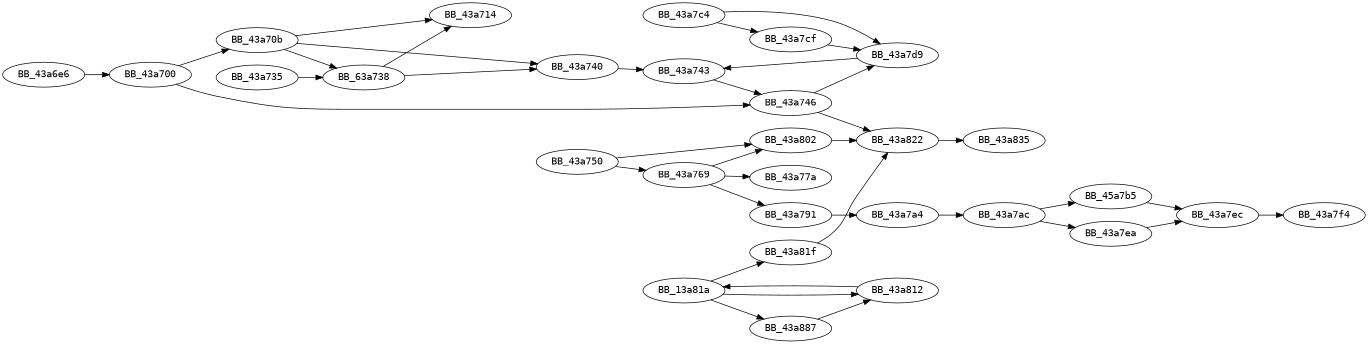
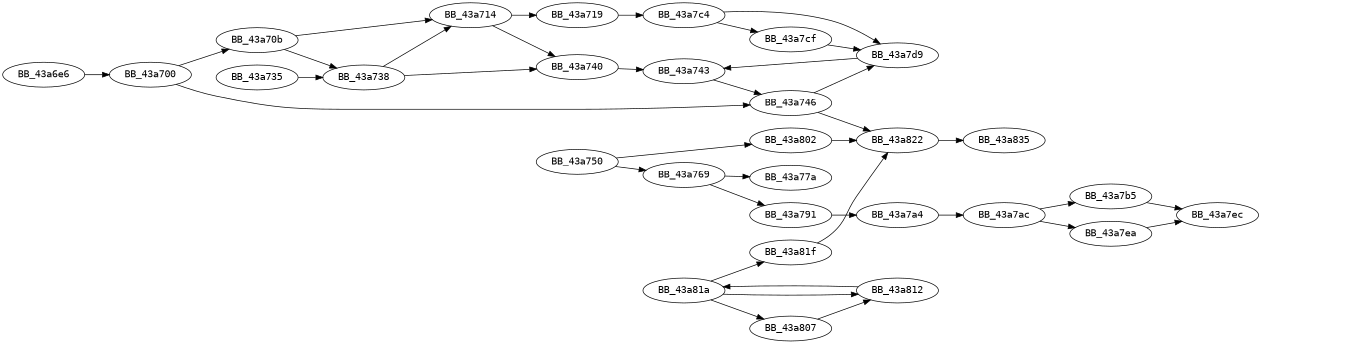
node "BB_43a719": added
edge "BB_43a70b" -> "BB_43a740": now "BB_43a714" -> "BB_43a740"
node "BB_63a738": label "BB_63a738" -> "BB_43a738"
edge "BB_43a769" -> "BB_43a802": removed
node "BB_45a7b5": label "BB_45a7b5" -> "BB_43a7b5"
node "BB_43a7f4": removed
node "BB_13a81a": label "BB_13a81a" -> "BB_43a81a"
node "BB_43a887": label "BB_43a887" -> "BB_43a807"
